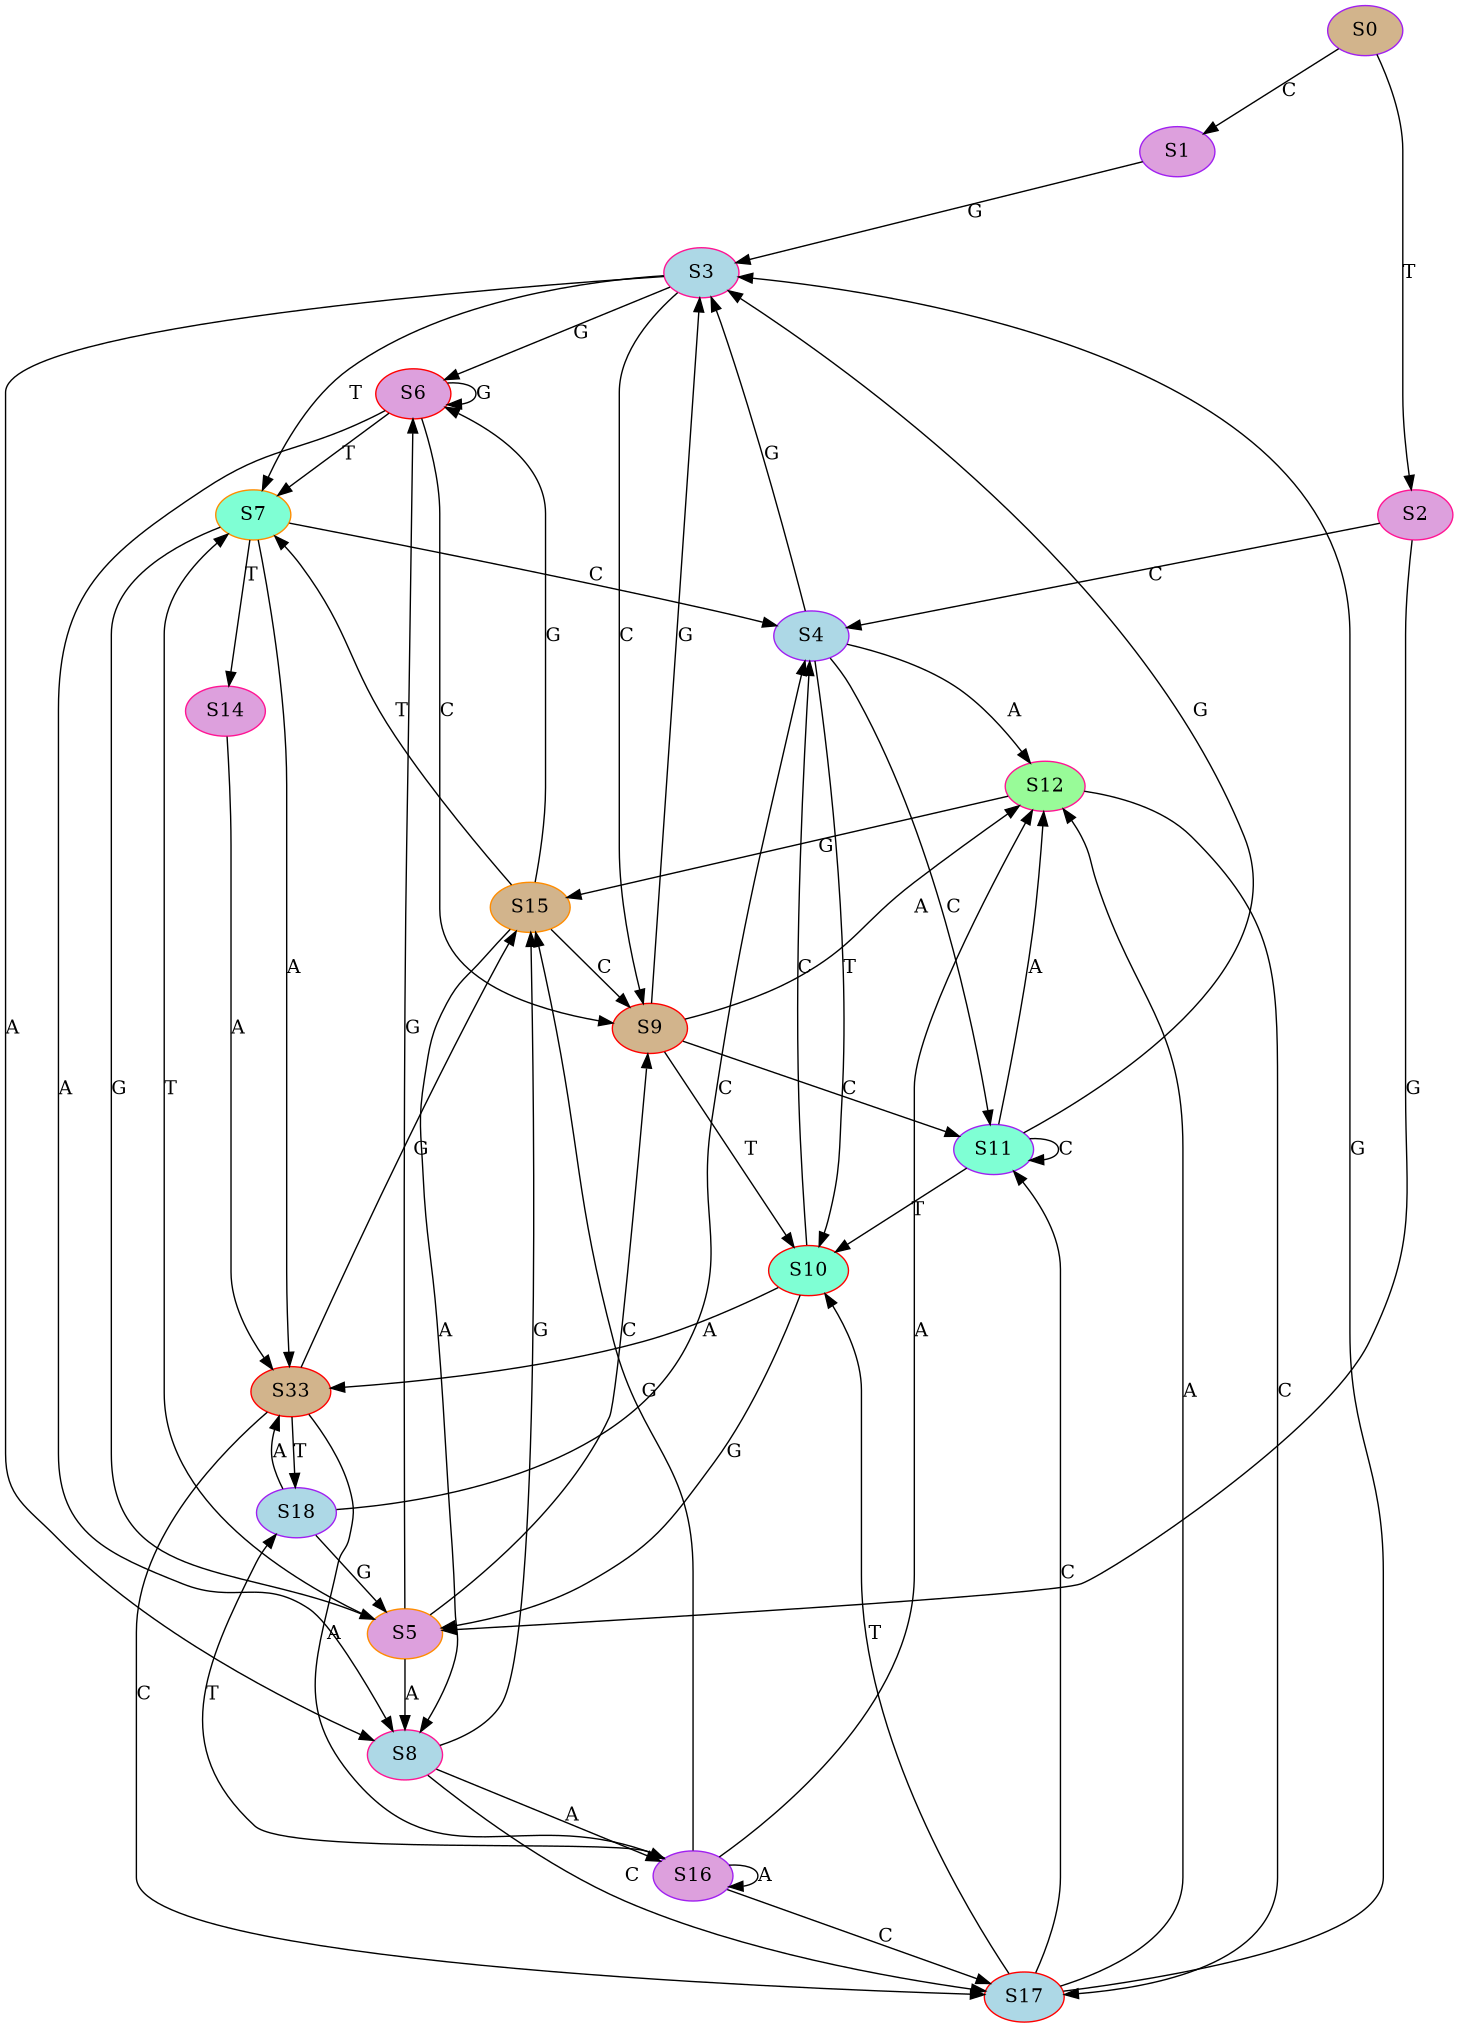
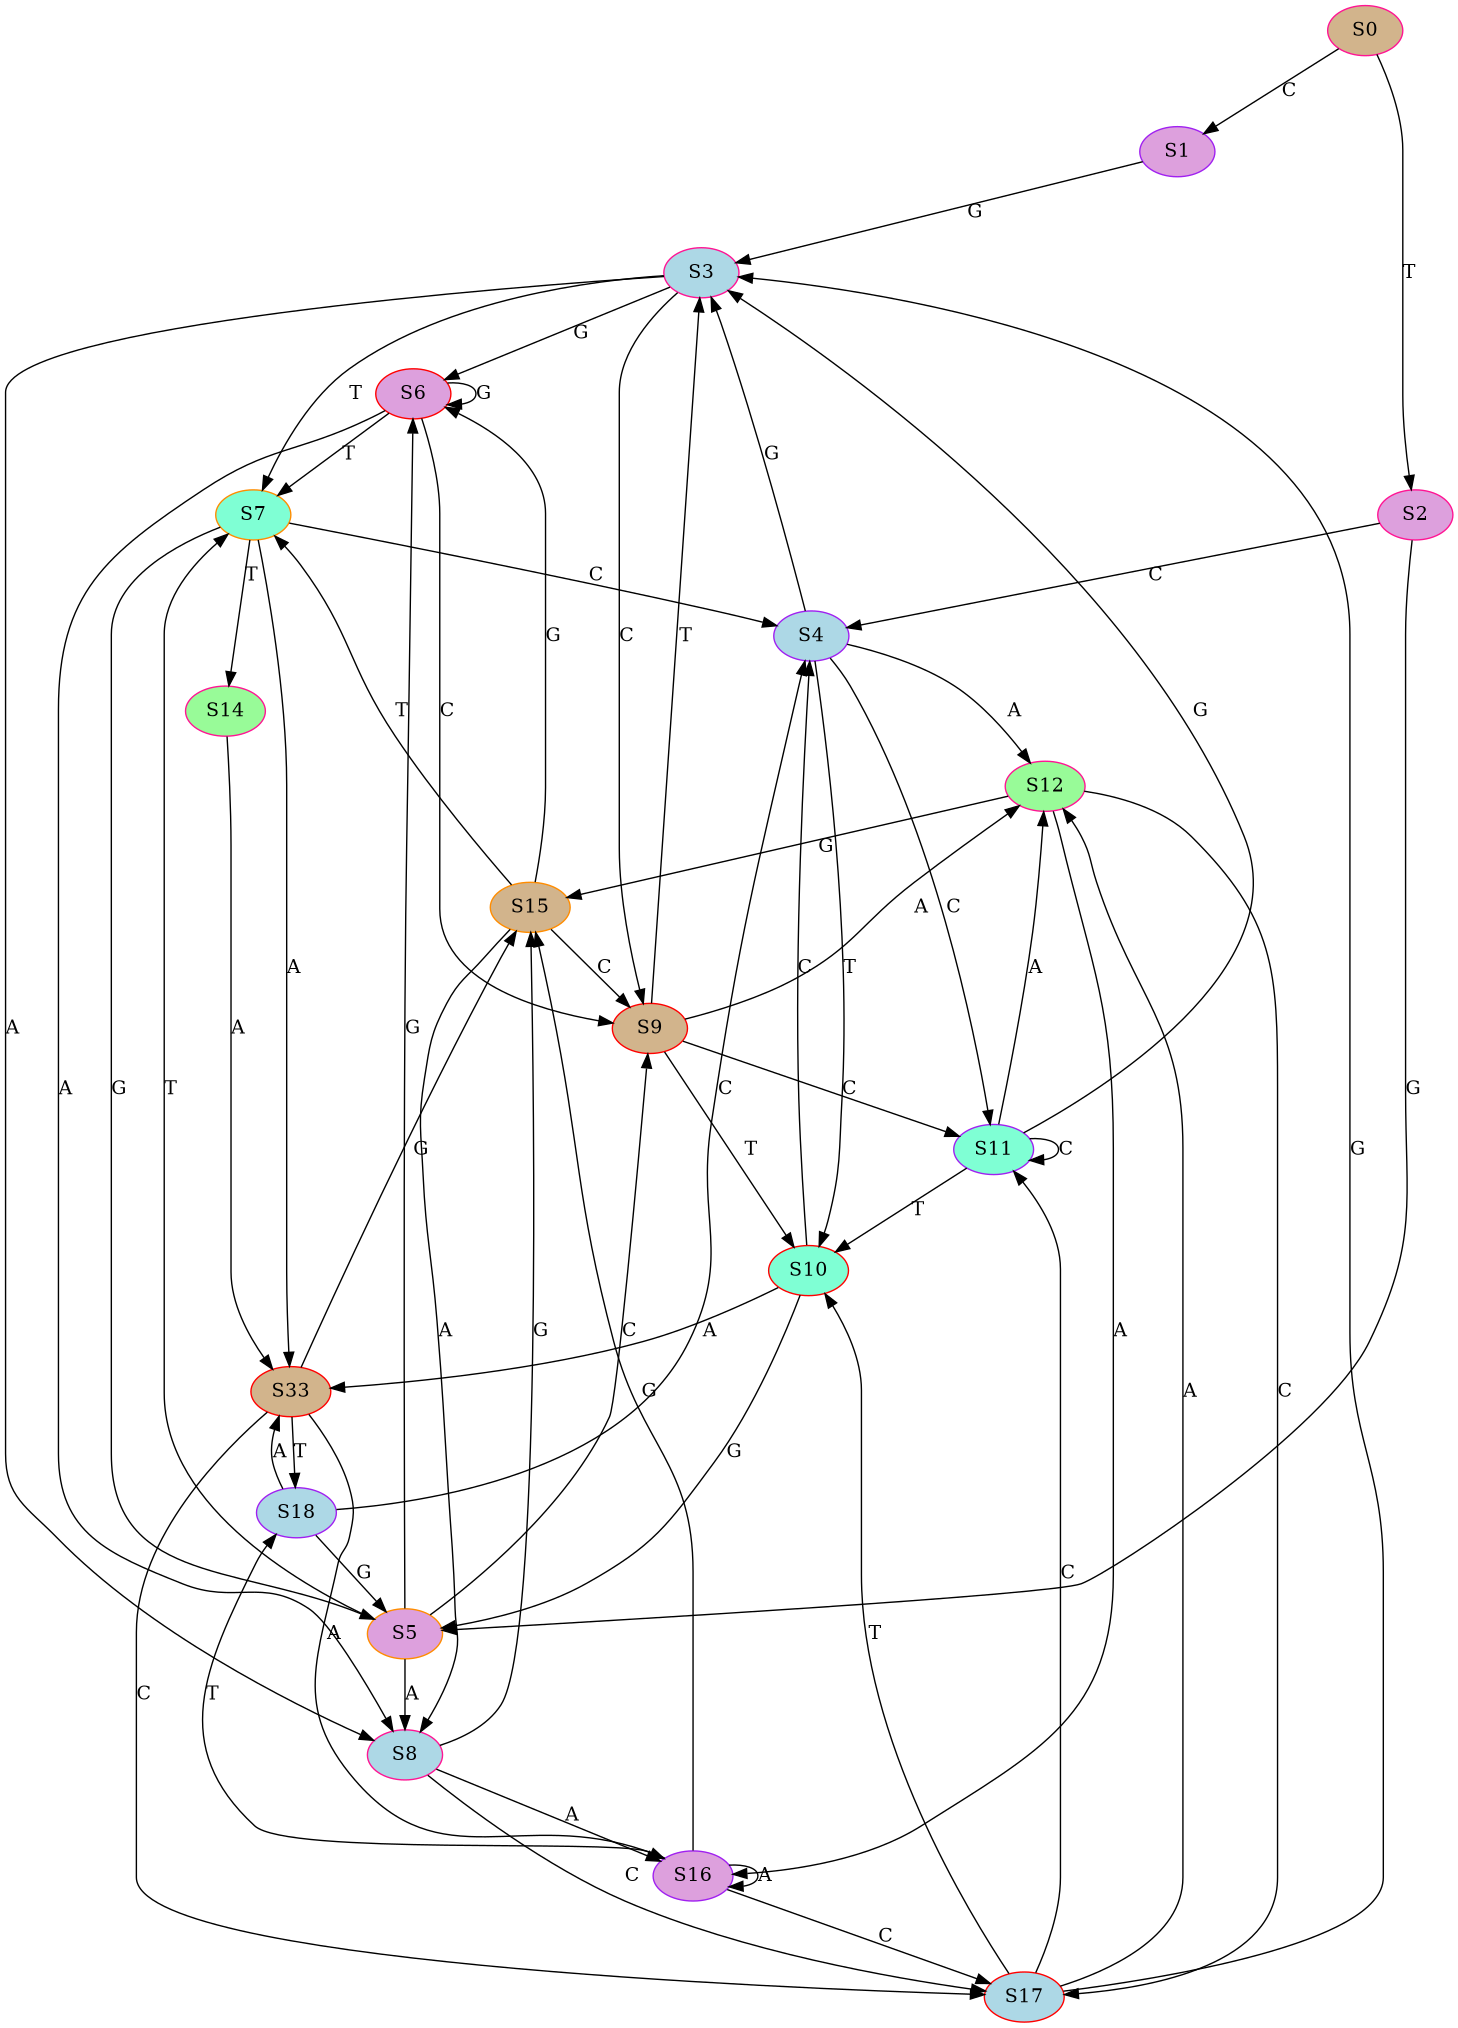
node "S0": color purple -> deeppink
edge "S9" -> "S3": label "G" -> "T"
node "S14": fillcolor plum -> palegreen
edge "S16" -> "S12": reversed
